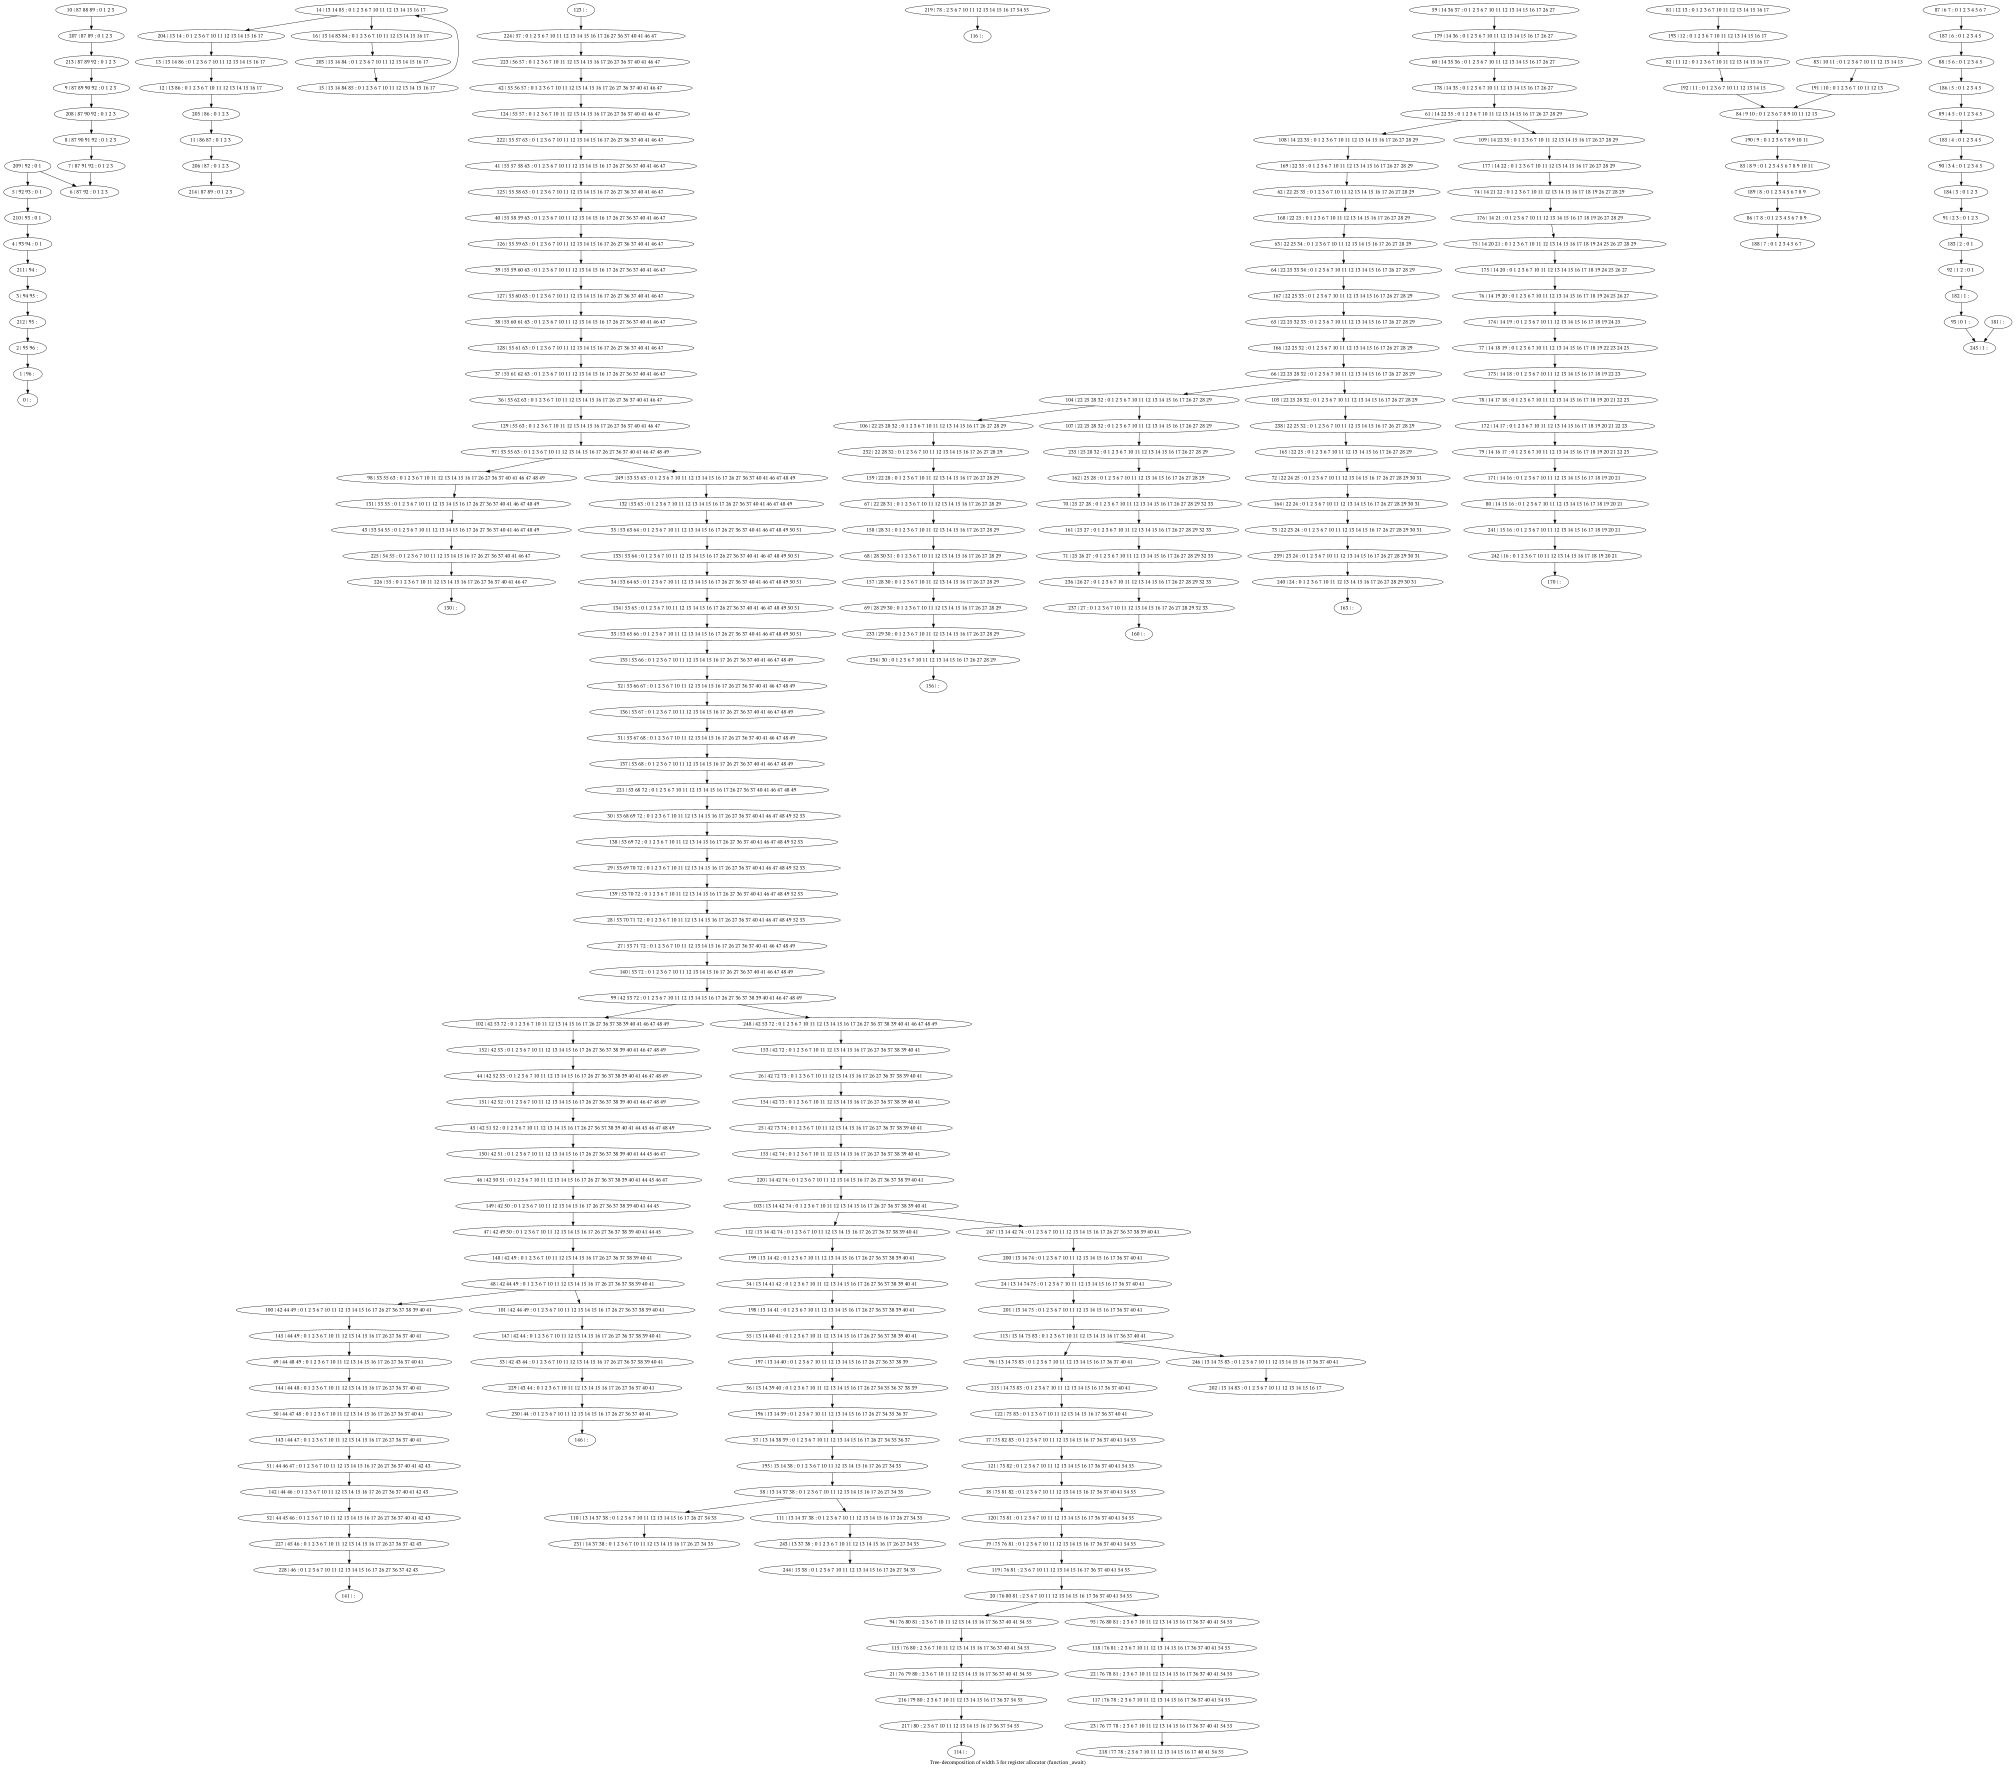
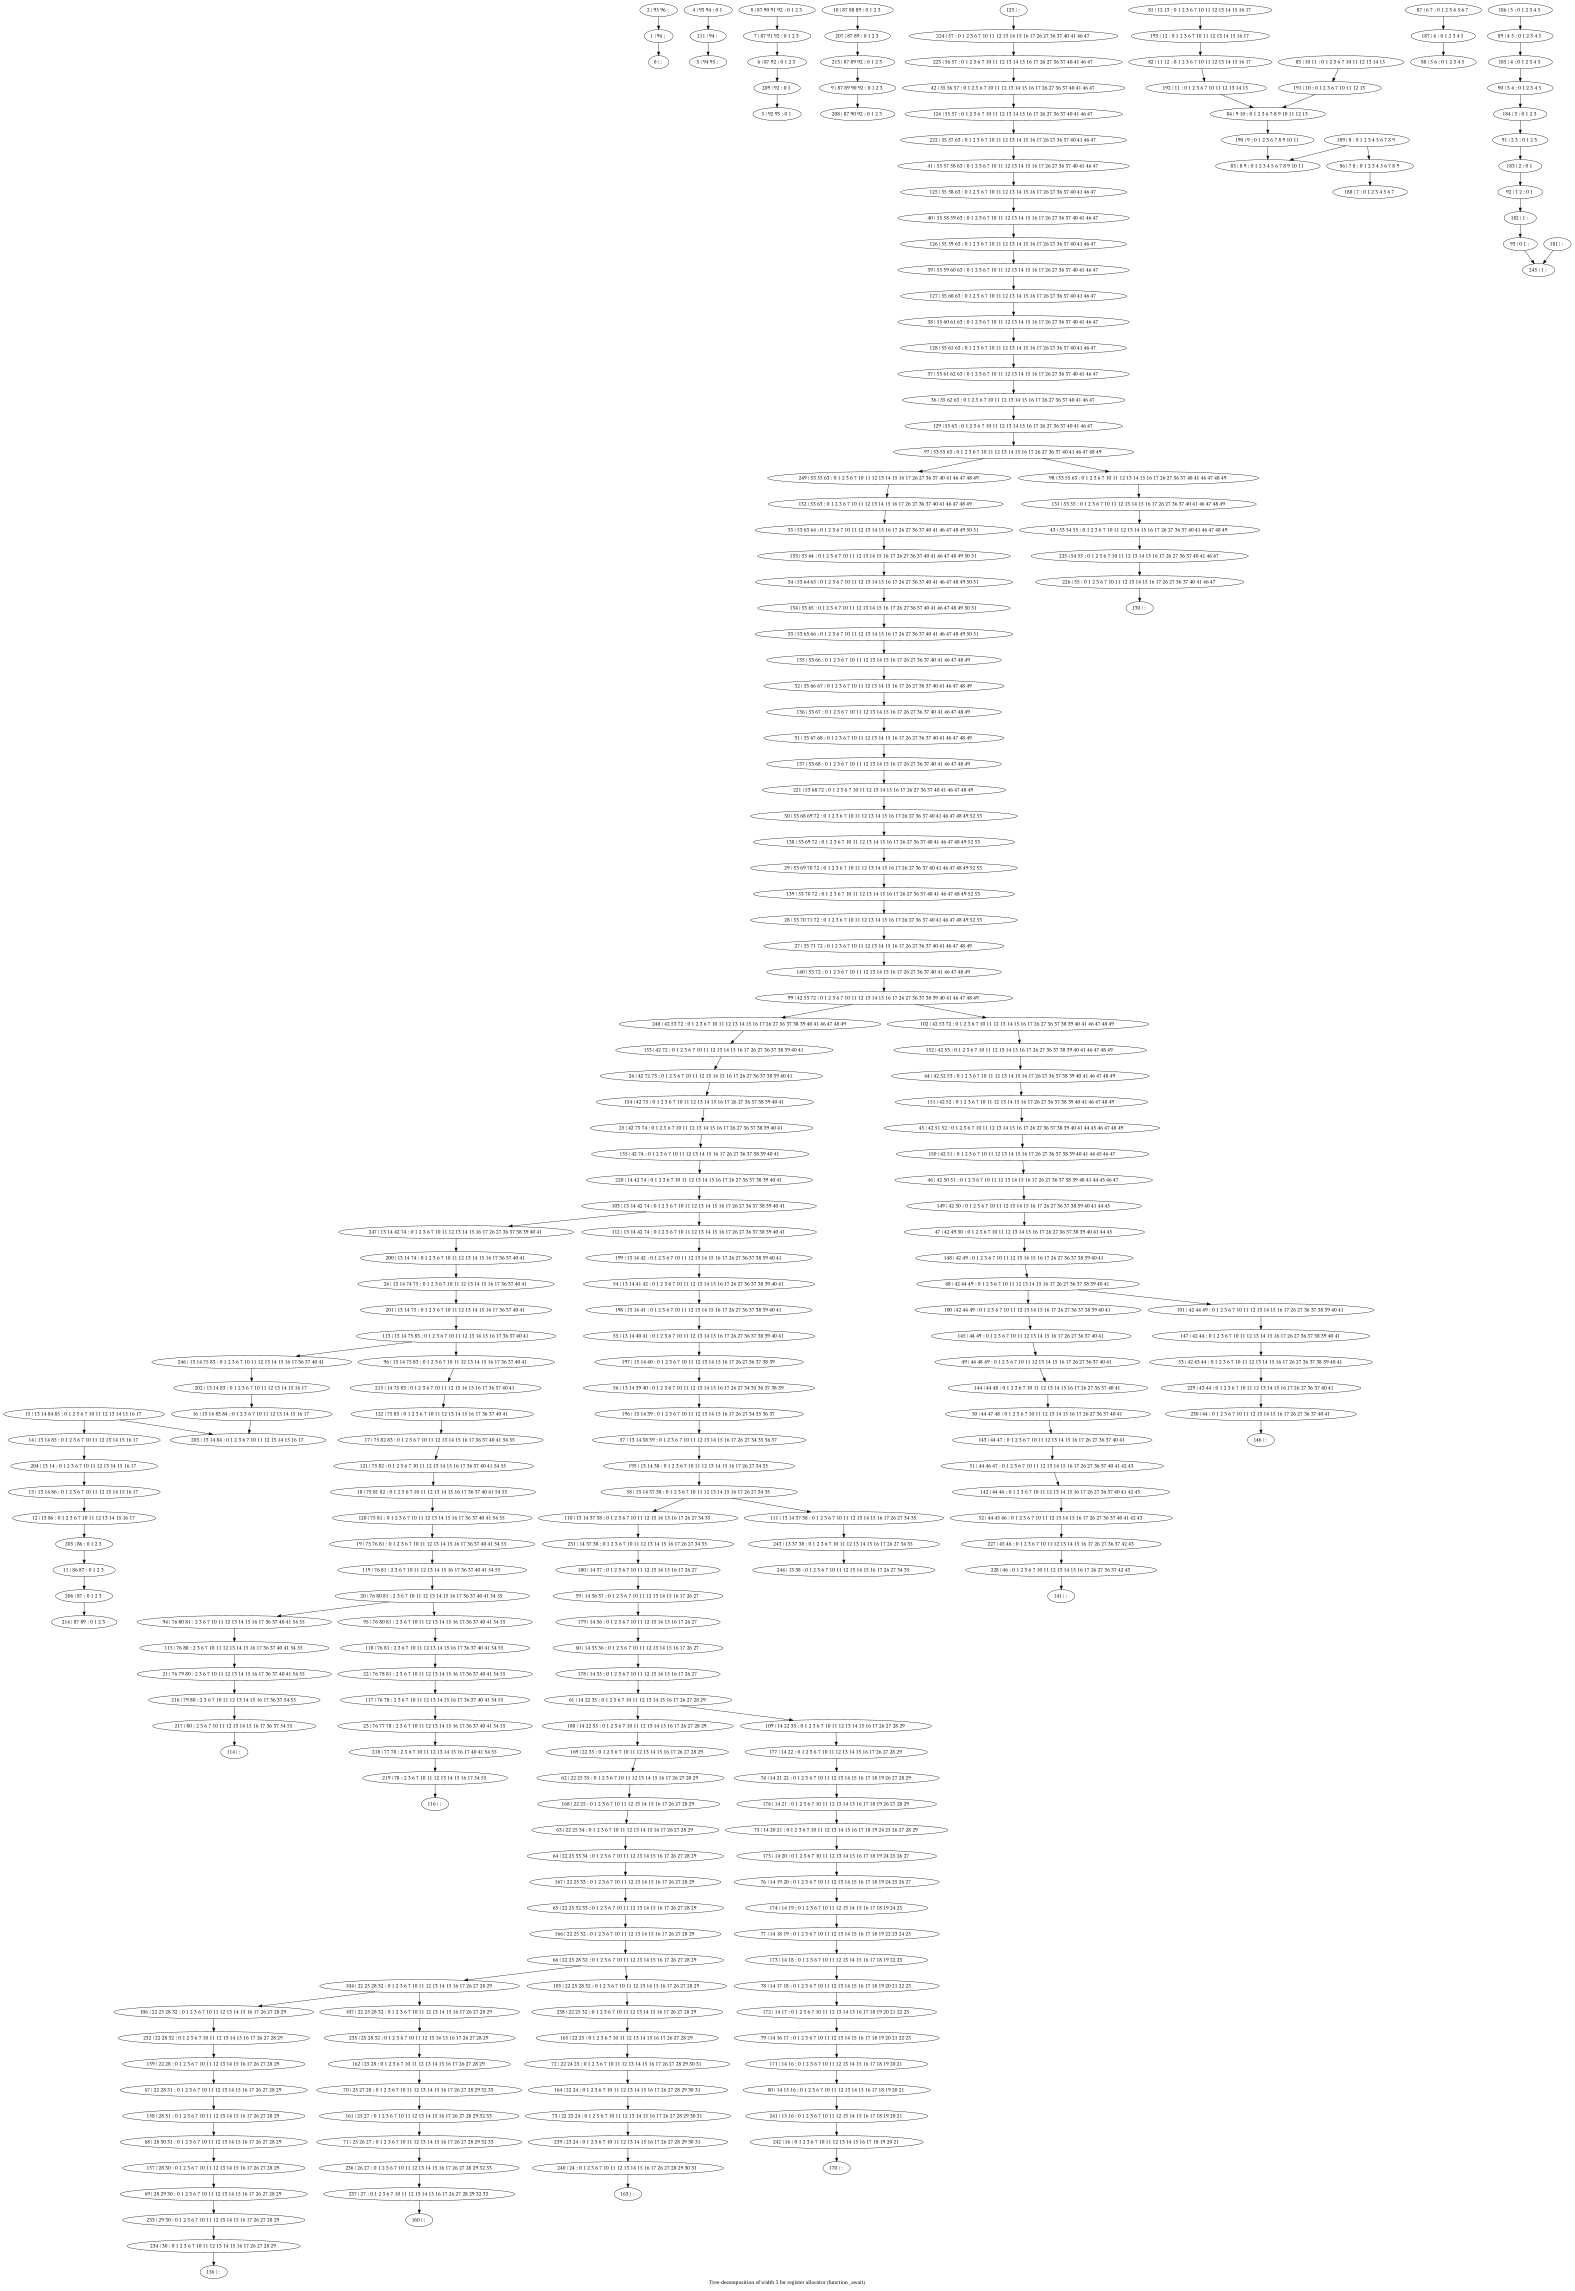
edge "14 | 13 14 85 : 0 1 2 3 6 7 10 11 12 13 14 15 16 17" -> "16 | 13 14 83 84 : 0 1 2 3 6 7 10 11 12 13 14 15 16 17": now "202 | 13 14 83 : 0 1 2 3 6 7 10 11 12 13 14 15 16 17" -> "16 | 13 14 83 84 : 0 1 2 3 6 7 10 11 12 13 14 15 16 17"
edge "203 | 13 14 84 : 0 1 2 3 6 7 10 11 12 13 14 15 16 17" -> "15 | 13 14 84 85 : 0 1 2 3 6 7 10 11 12 13 14 15 16 17": reversed
edge "88 | 5 6 : 0 1 2 3 4 5" -> "186 | 5 : 0 1 2 3 4 5": removed
edge "208 | 87 90 92 : 0 1 2 3" -> "8 | 87 90 91 92 : 0 1 2 3": removed
edge "85 | 8 9 : 0 1 2 3 4 5 6 7 8 9 10 11" -> "189 | 8 : 0 1 2 3 4 5 6 7 8 9": reversed
edge "209 | 92 : 0 1" -> "6 | 87 92 : 0 1 2 3": reversed
node "210 | 93 : 0 1": removed
node "212 | 95 :": removed
node "180 | 14 37 : 0 1 2 3 6 7 10 11 12 13 14 15 16 17 26 27": added
edge "218 | 77 78 : 2 3 6 7 10 11 12 13 14 15 16 17 40 41 54 55" -> "219 | 78 : 2 3 6 7 10 11 12 13 14 15 16 17 54 55": added
